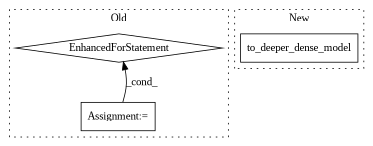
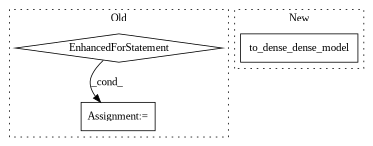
node "to_deeper_dense_model": label "to_deeper_dense_model" -> "to_dense_dense_model"
edge "Assignment:=" -> "EnhancedForStatement": reversed
